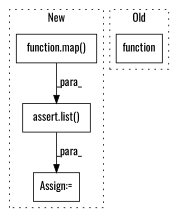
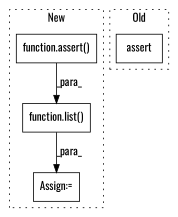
node "function.map()": label "function.map()" -> "function.assert()"
node "function": label "function" -> "assert"
node "assert.list()": label "assert.list()" -> "function.list()"
